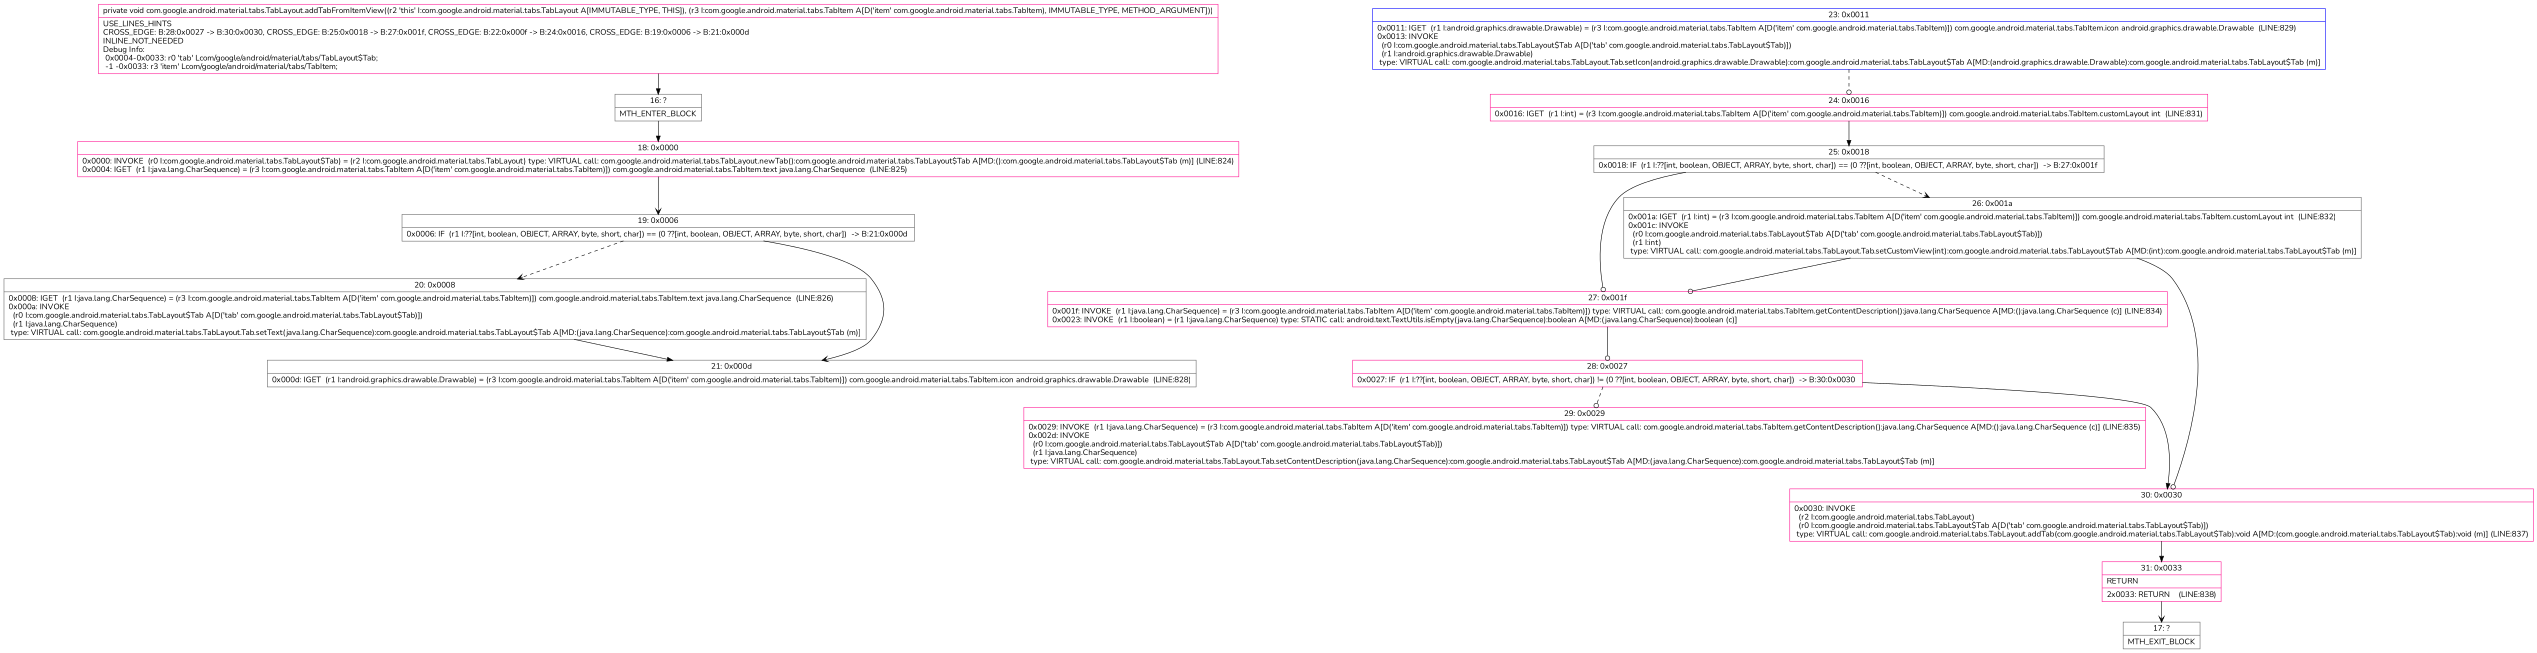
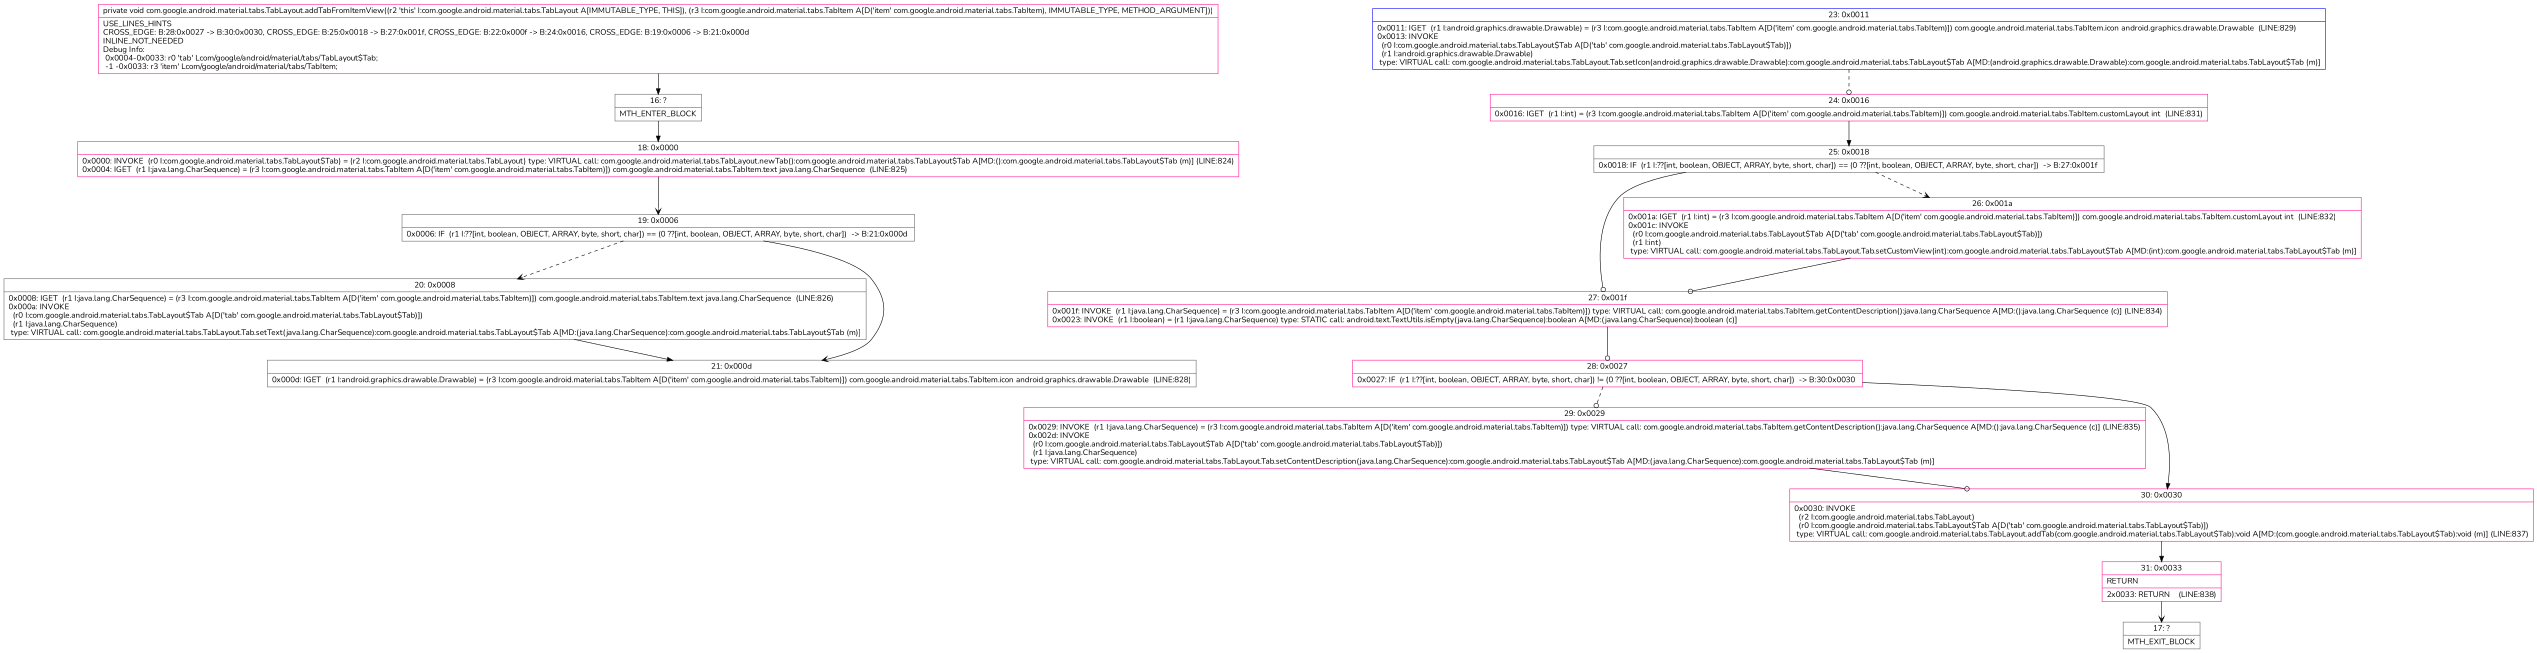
node "26: 0x001a": color gray40 -> deeppink
edge "26: 0x001a" -> "30: 0x0030": now "29: 0x0029" -> "30: 0x0030"
